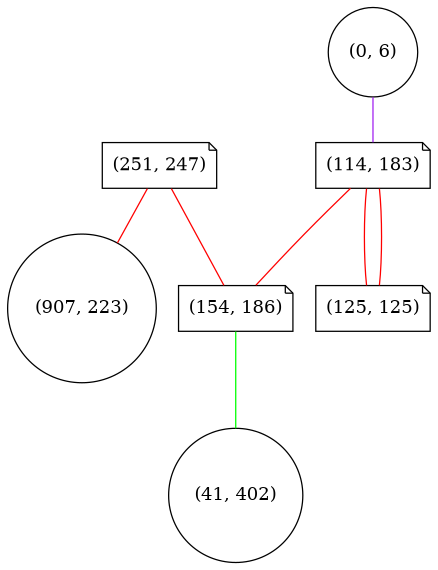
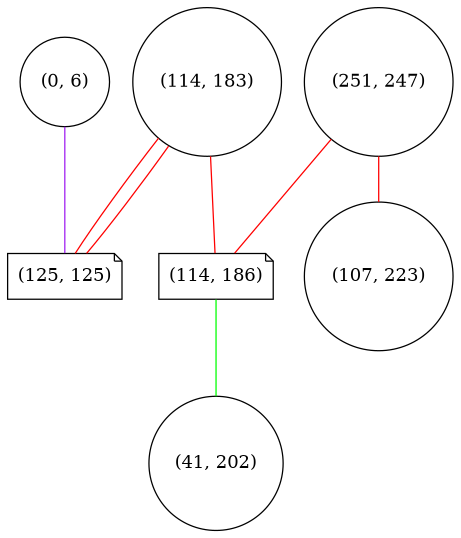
edge "(0, 6)" -- "(114, 183)": now "(0, 6)" -- "(125, 125)"
node "(251, 247)": shape note -> circle
node "(114, 183)": shape note -> circle
node "(907, 223)": label "(907, 223)" -> "(107, 223)"
node "(154, 186)": label "(154, 186)" -> "(114, 186)"
node "(41, 402)": label "(41, 402)" -> "(41, 202)"
